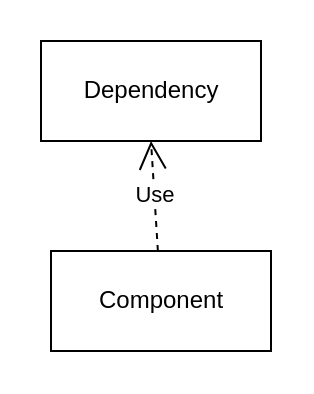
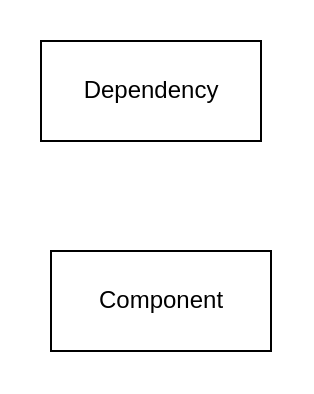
edge "Component" -> "Dependency": removed, label "Use"
